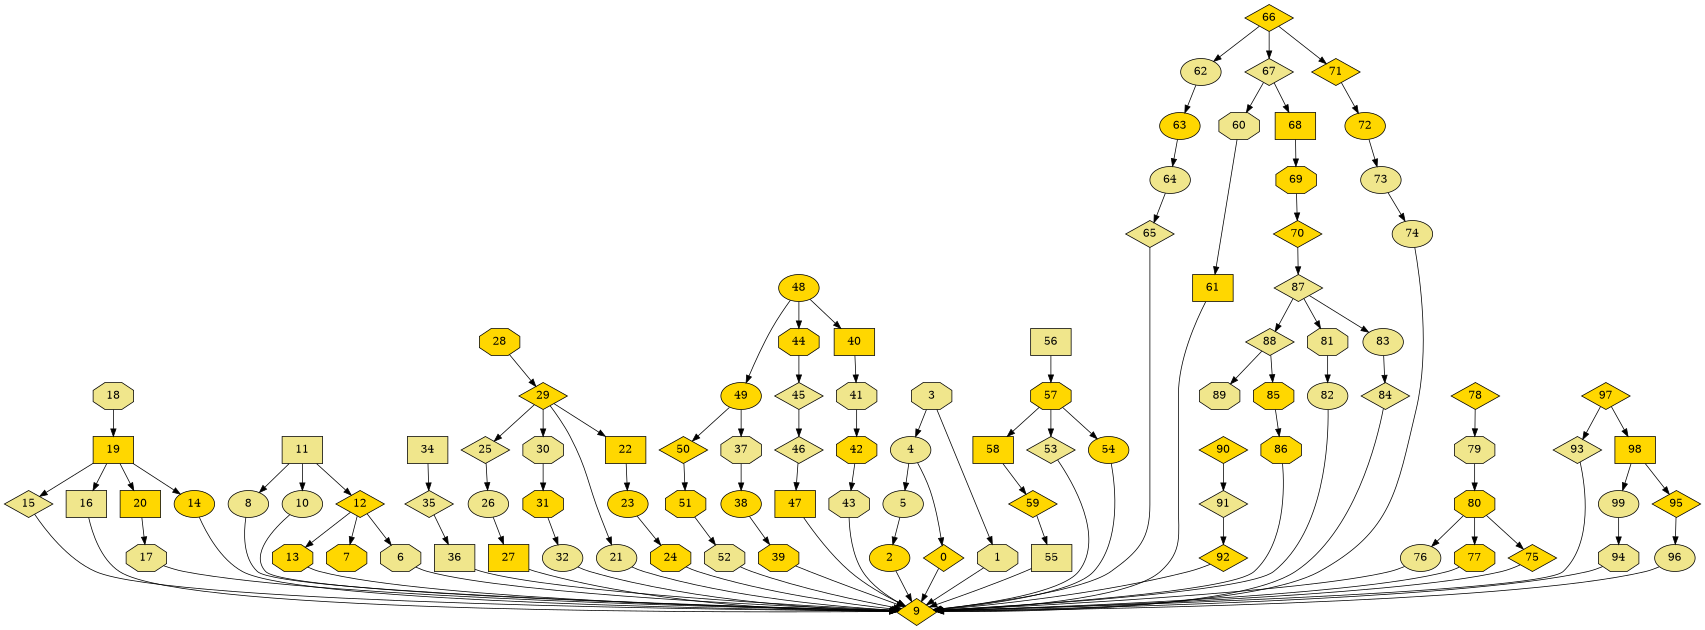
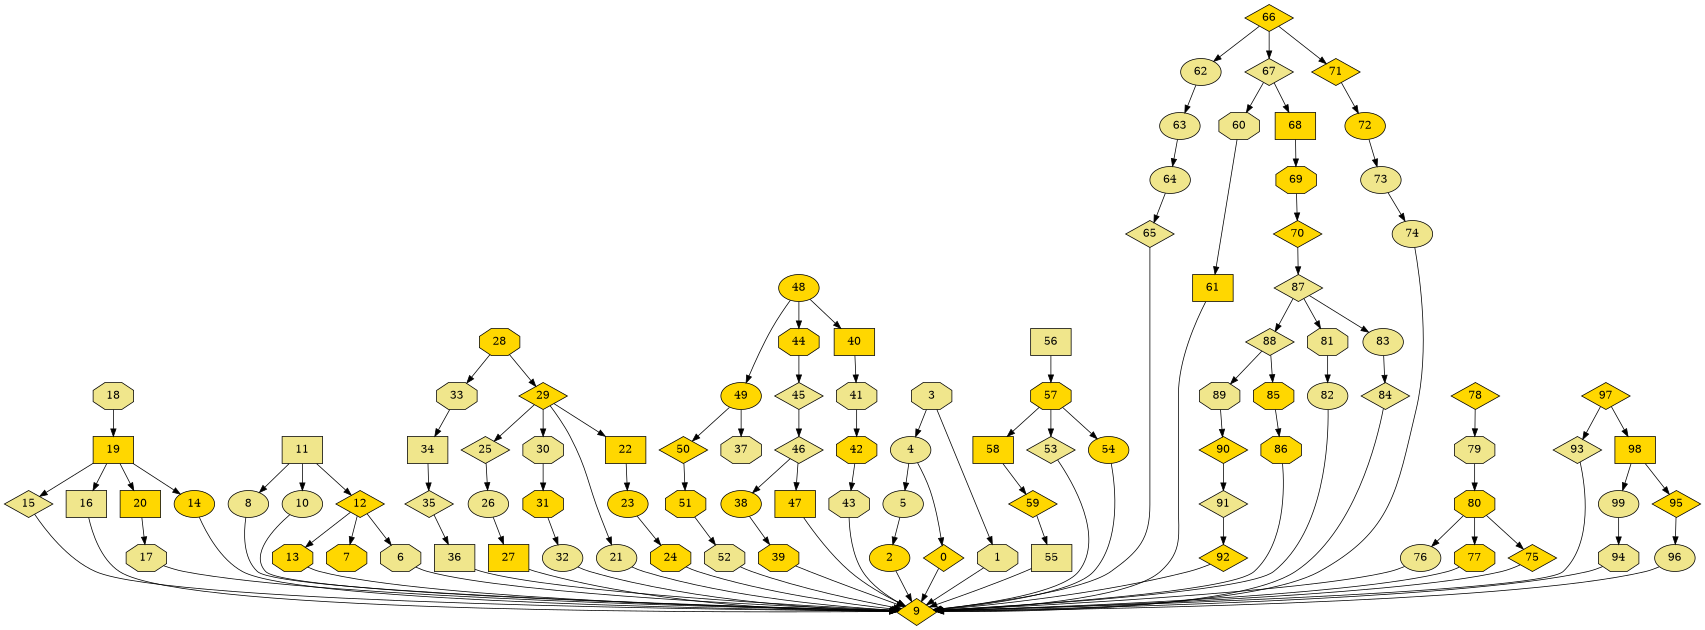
node "63": fillcolor gold -> khaki
node "33": added
edge "89" -> "90": added
edge "37" -> "38": now "46" -> "38"
